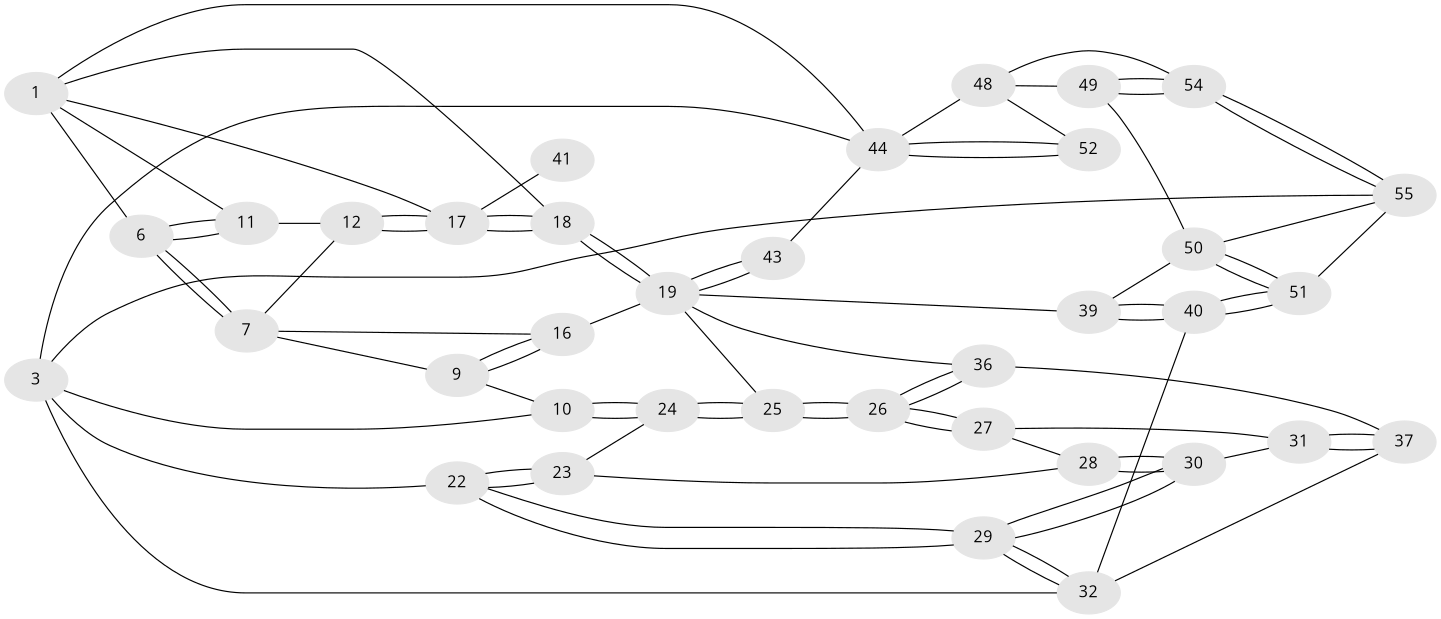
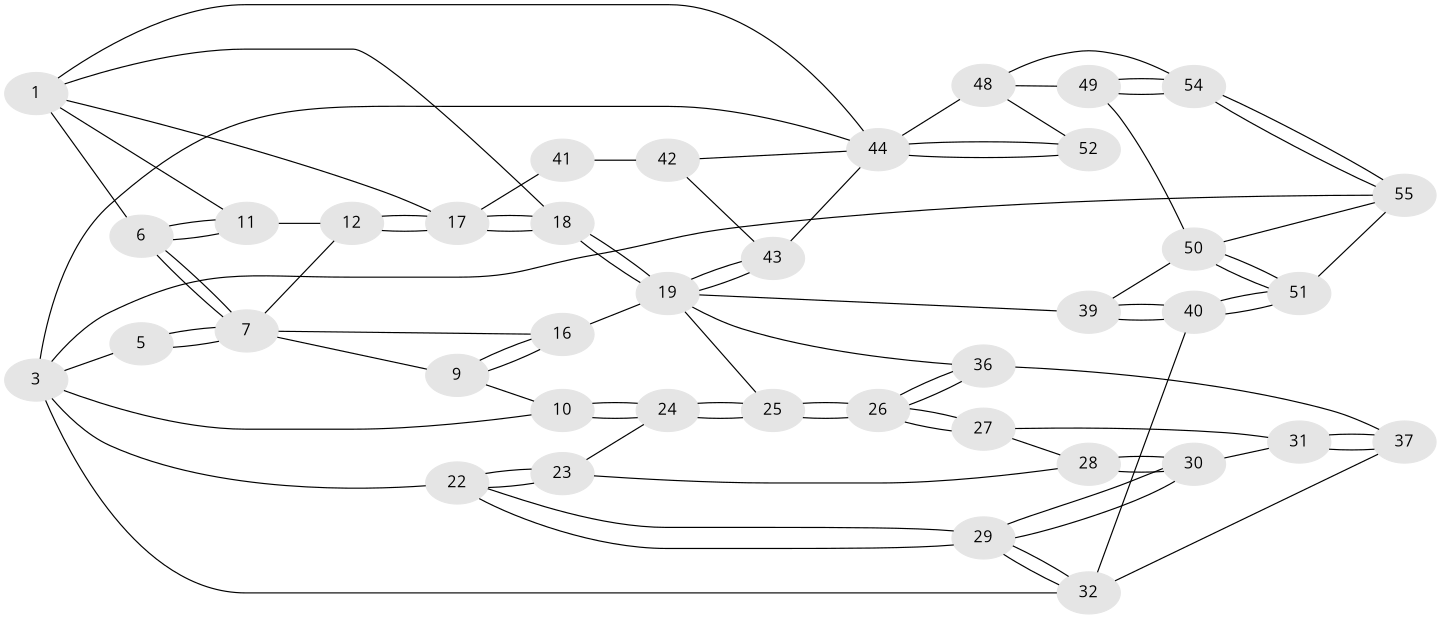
node "42": added
node "5": added
